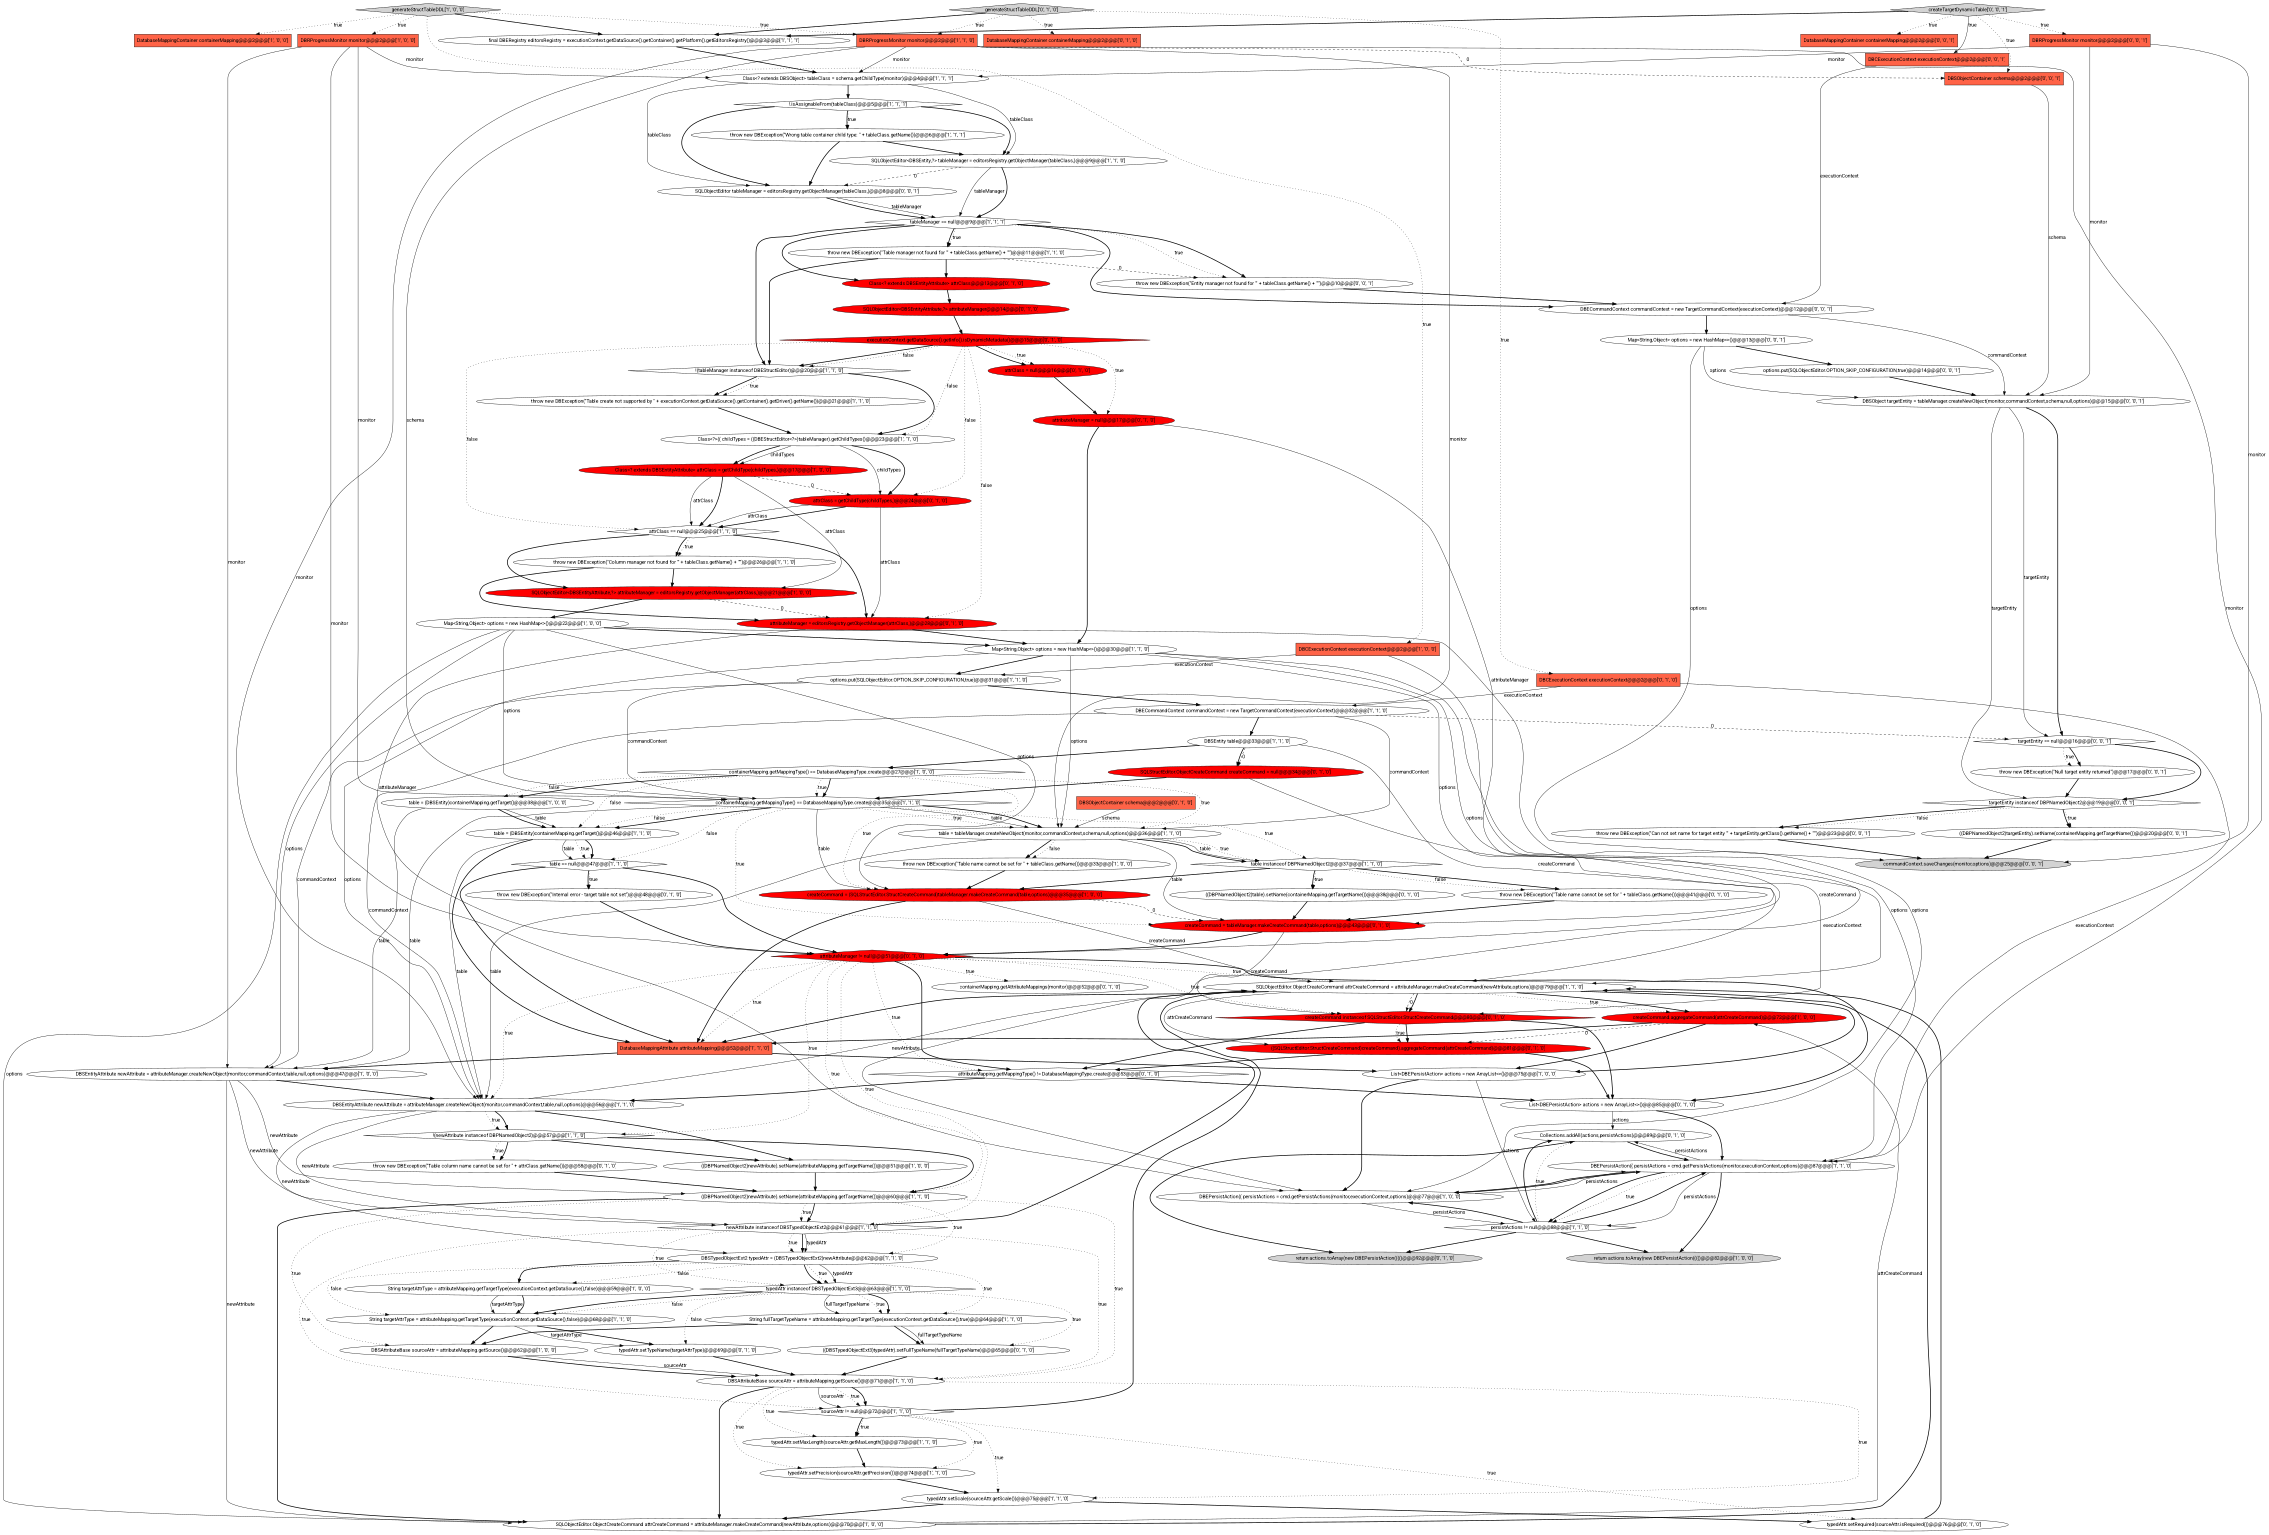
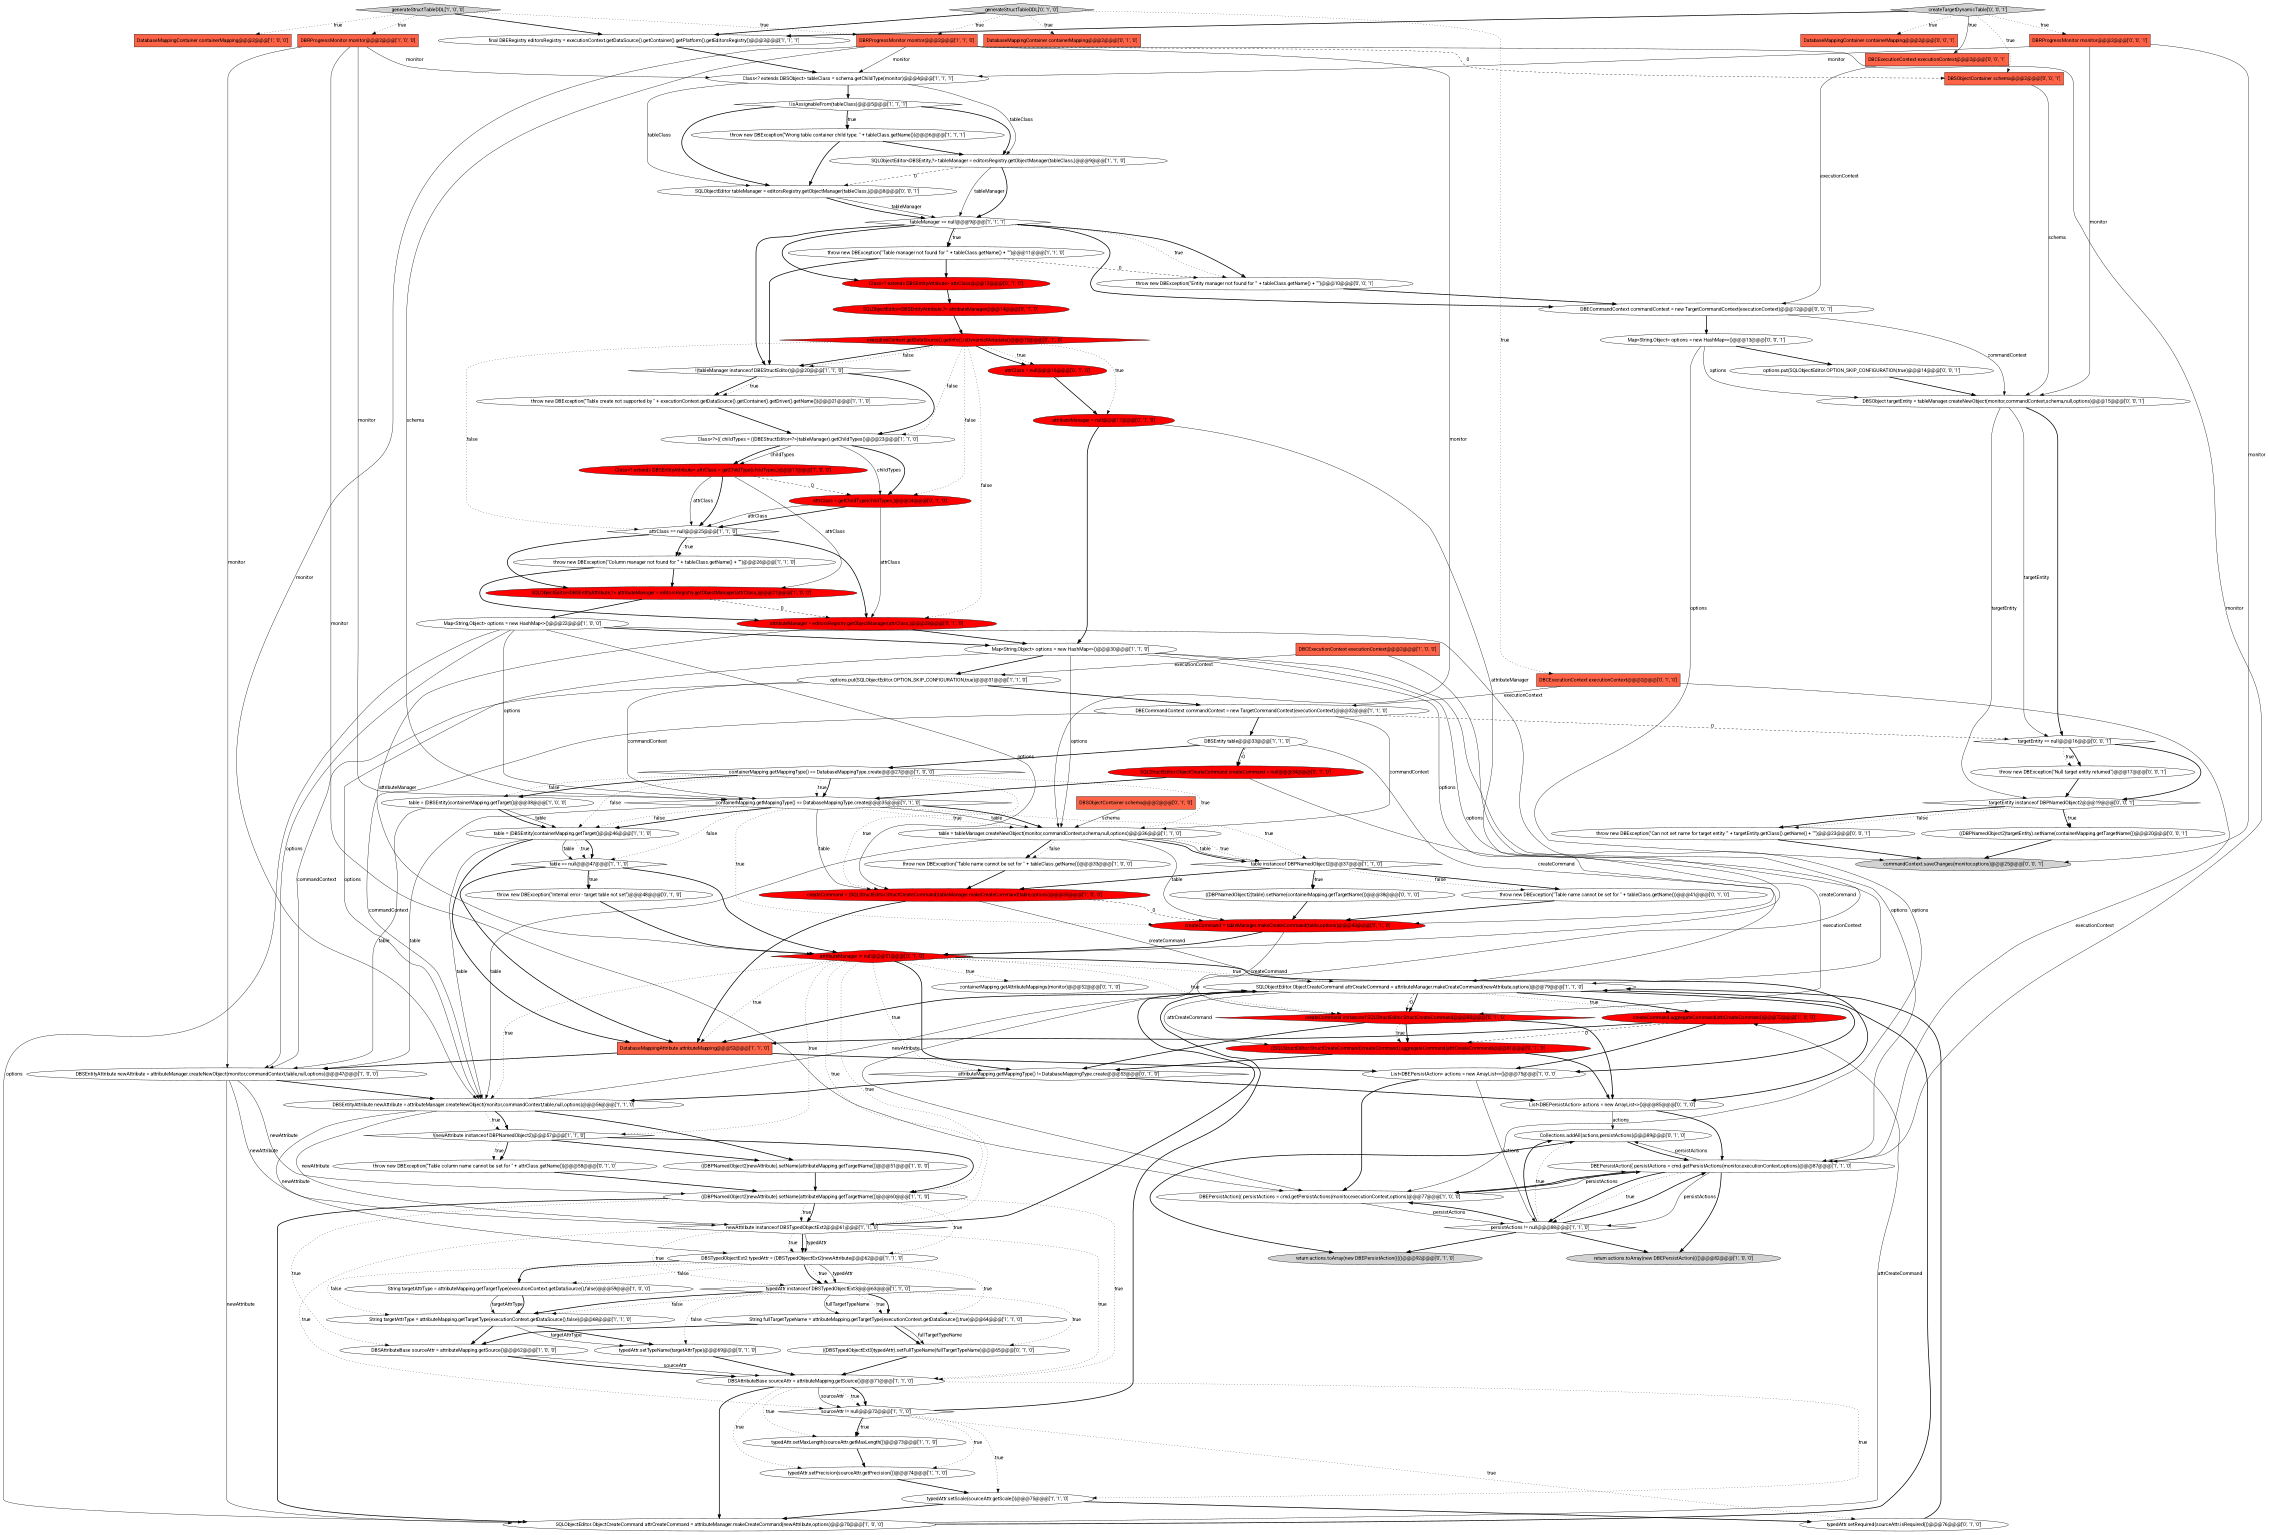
edge "generateStructTableDDL['1', '0', '0']" -> "DBCExecutionContext executionContext@@@2@@@['1', '0', '0']": removed, label "true"
